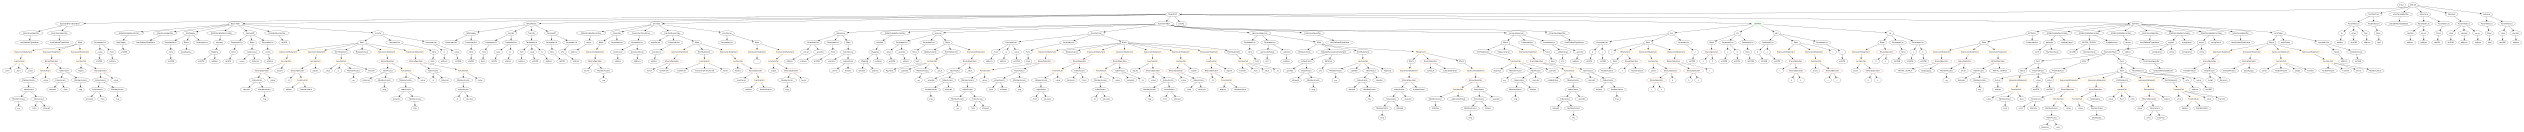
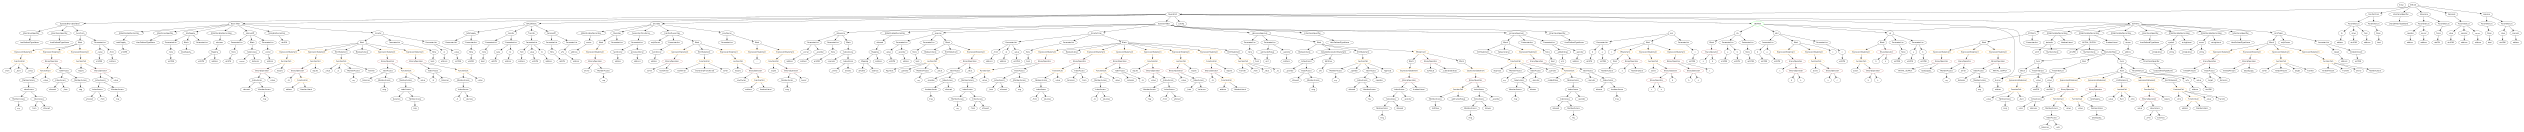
edge "SafeMath" -> "mul": now "SafeMath" -> "burner"
node "burnFrom": added
edge "symbol" -> "BurnableToken": now "SourceUnit" -> "BurnableToken"
